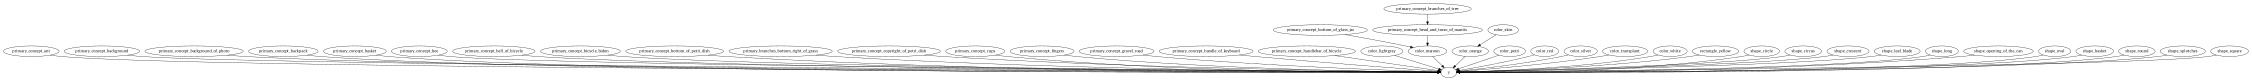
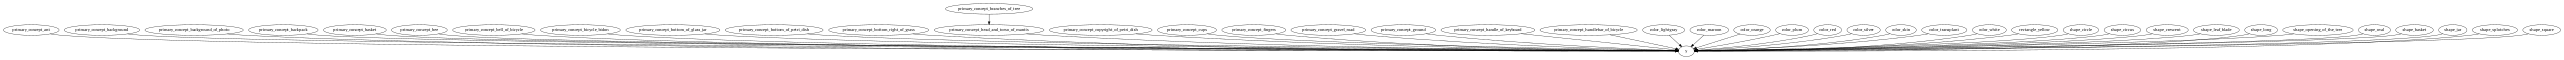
node "primary_concept_ground": added
edge "primary_concept_head_and_torso_of_mantis" -> "color_maroon": now "primary_concept_head_and_torso_of_mantis" -> "y"
edge "color_skin" -> "color_orange": now "color_skin" -> "y"
edge "primary_concept_bottom_of_glass_jar" -> "color_maroon": now "primary_concept_bottom_of_glass_jar" -> "y"
node "primary_branches_bottom_right_of_grass": label "primary_branches_bottom_right_of_grass" -> "primary_concept_bottom_right_of_grass"
node "color_petri": label "color_petri" -> "color_plum"
node "shape_opening_of_the_can": label "shape_opening_of_the_can" -> "shape_opening_of_the_tree"
node "shape_round": label "shape_round" -> "shape_jar"
